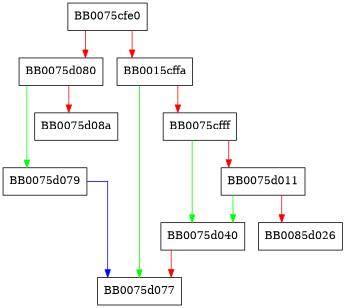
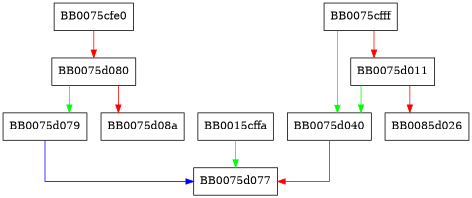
edge "BB0075cfe0" -> "BB0015cffa": removed
edge "BB0015cffa" -> "BB0075cfff": removed
